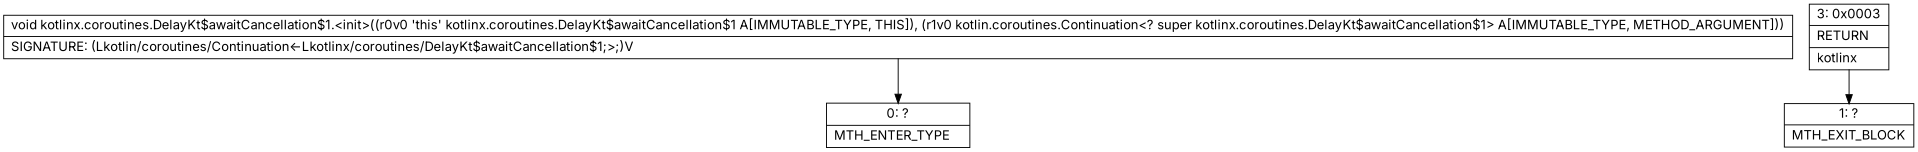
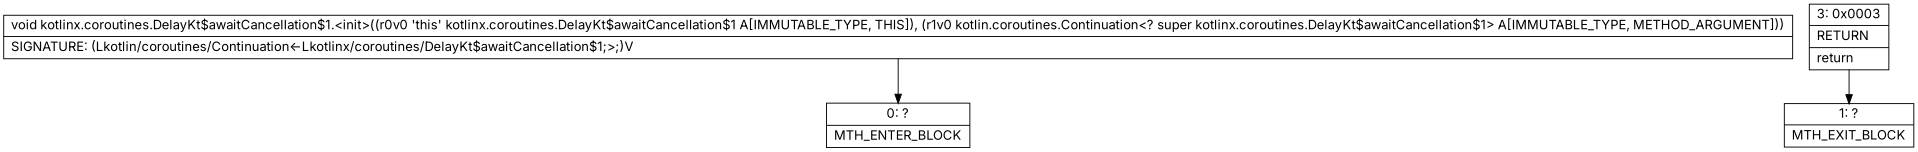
node "3: 0x0003": text "kotlinx" -> "return"
node "0: ?": text "MTH_ENTER_TYPE" -> "MTH_ENTER_BLOCK"
